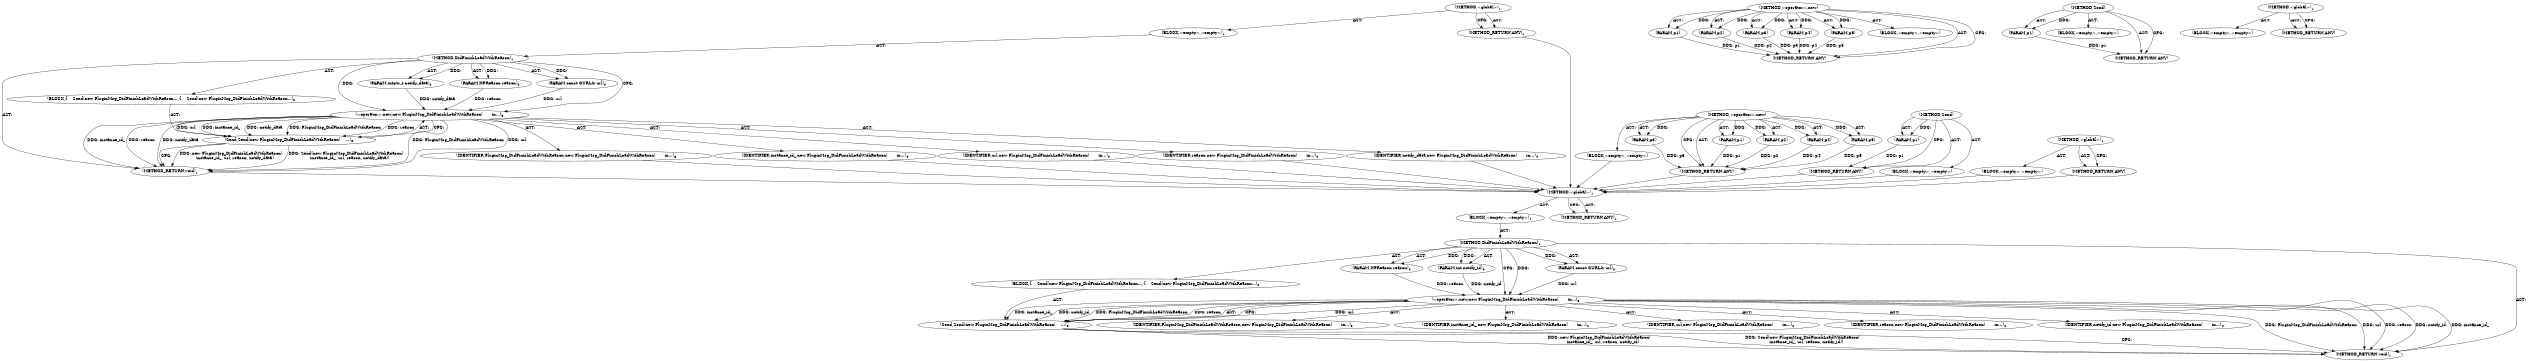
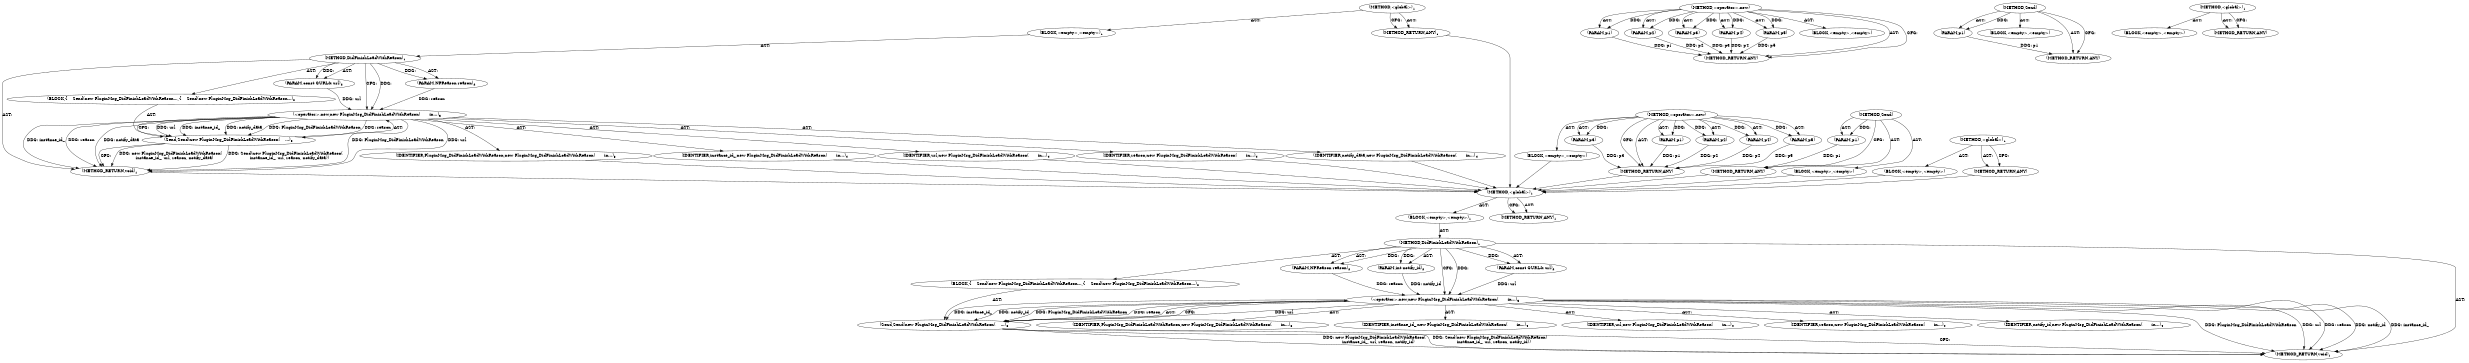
node "(PARAM,intptr_t notify_data)": removed
